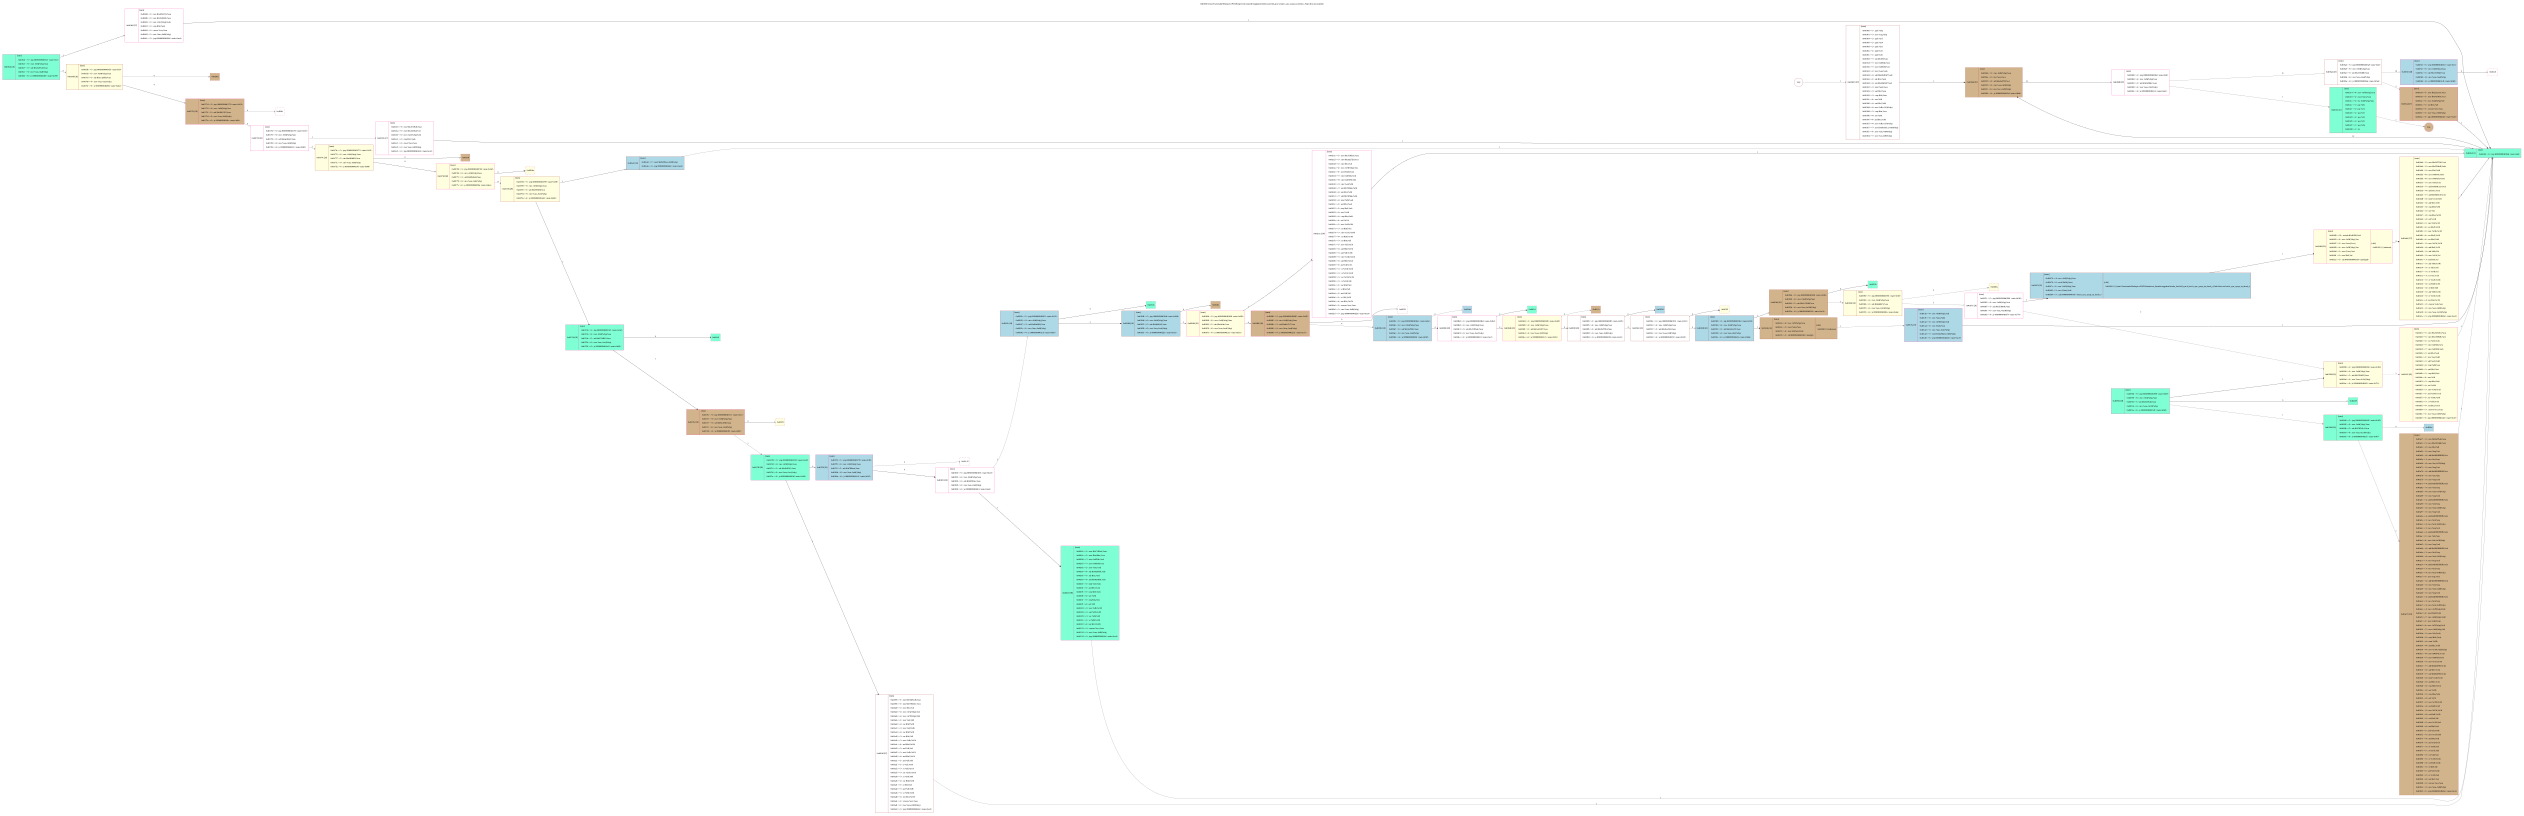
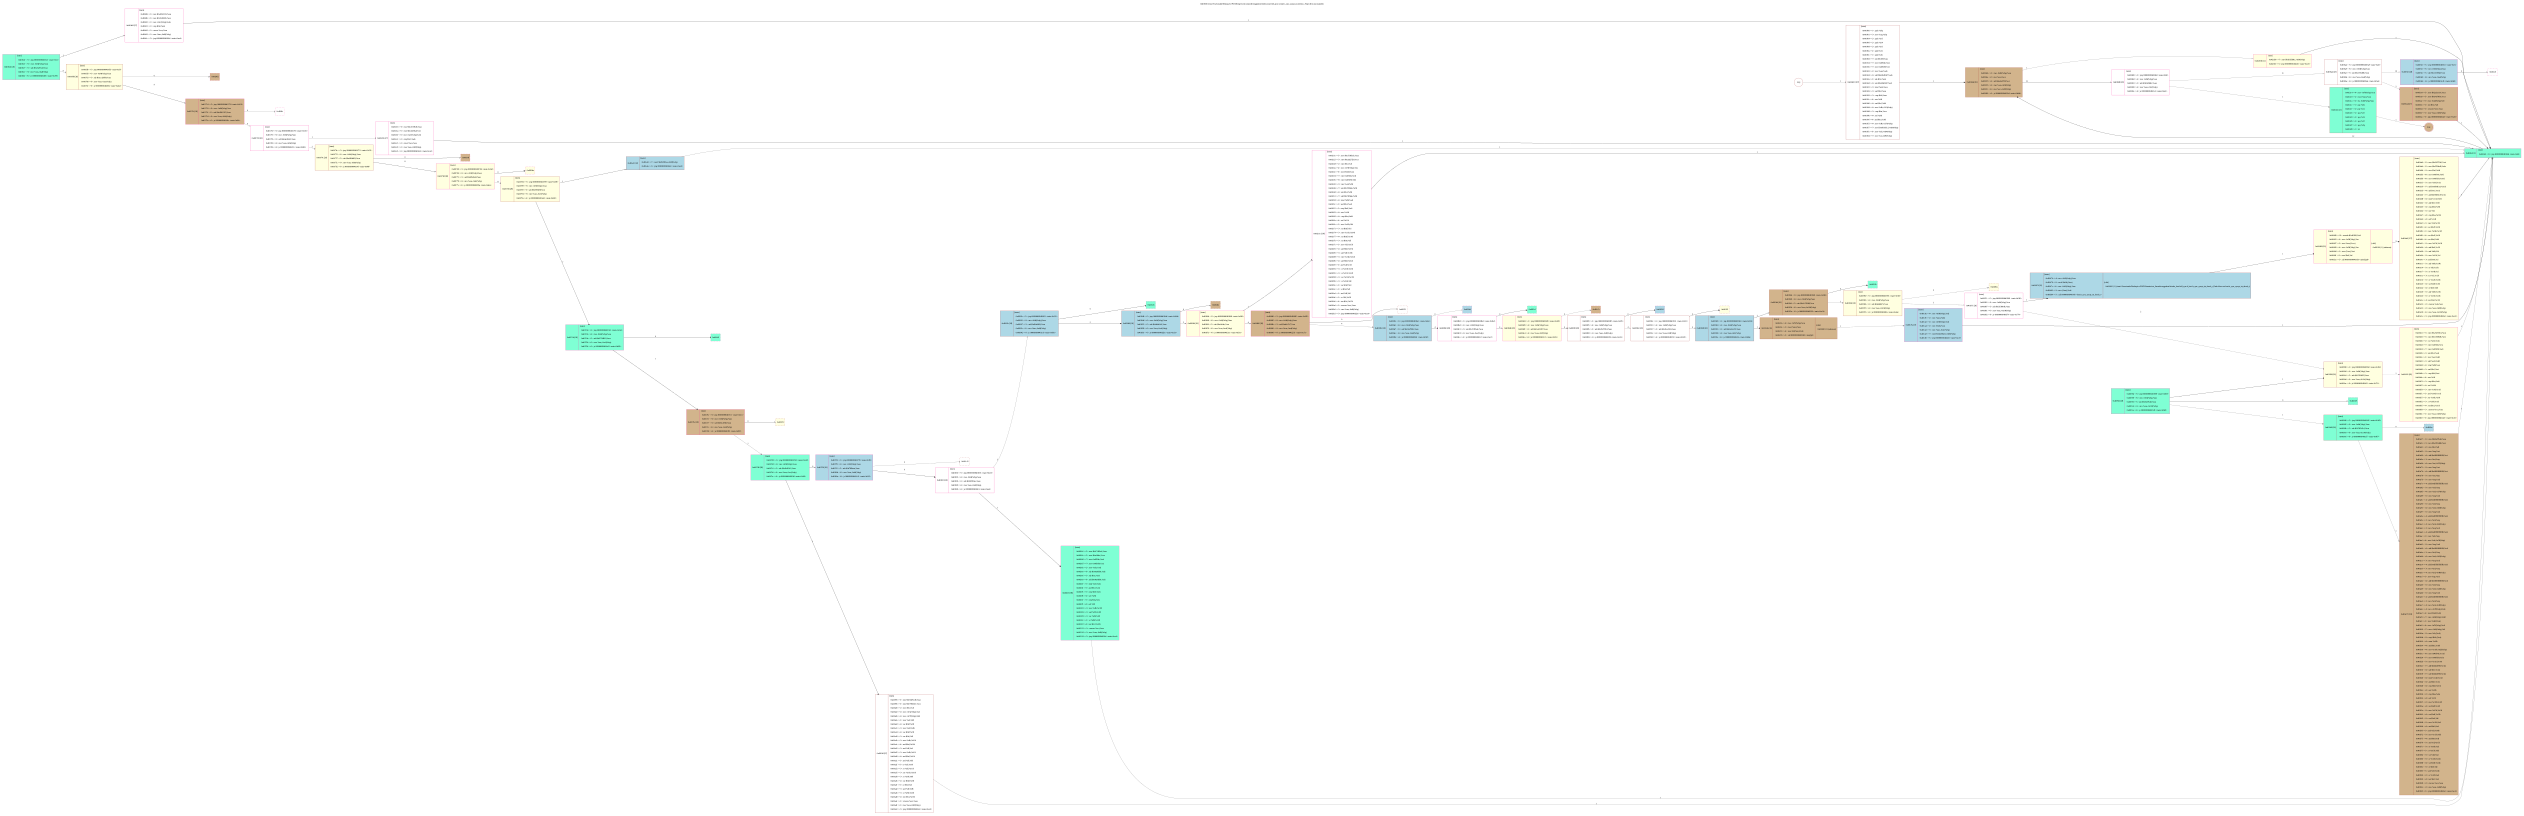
node "0x4021b8 [12]": added
